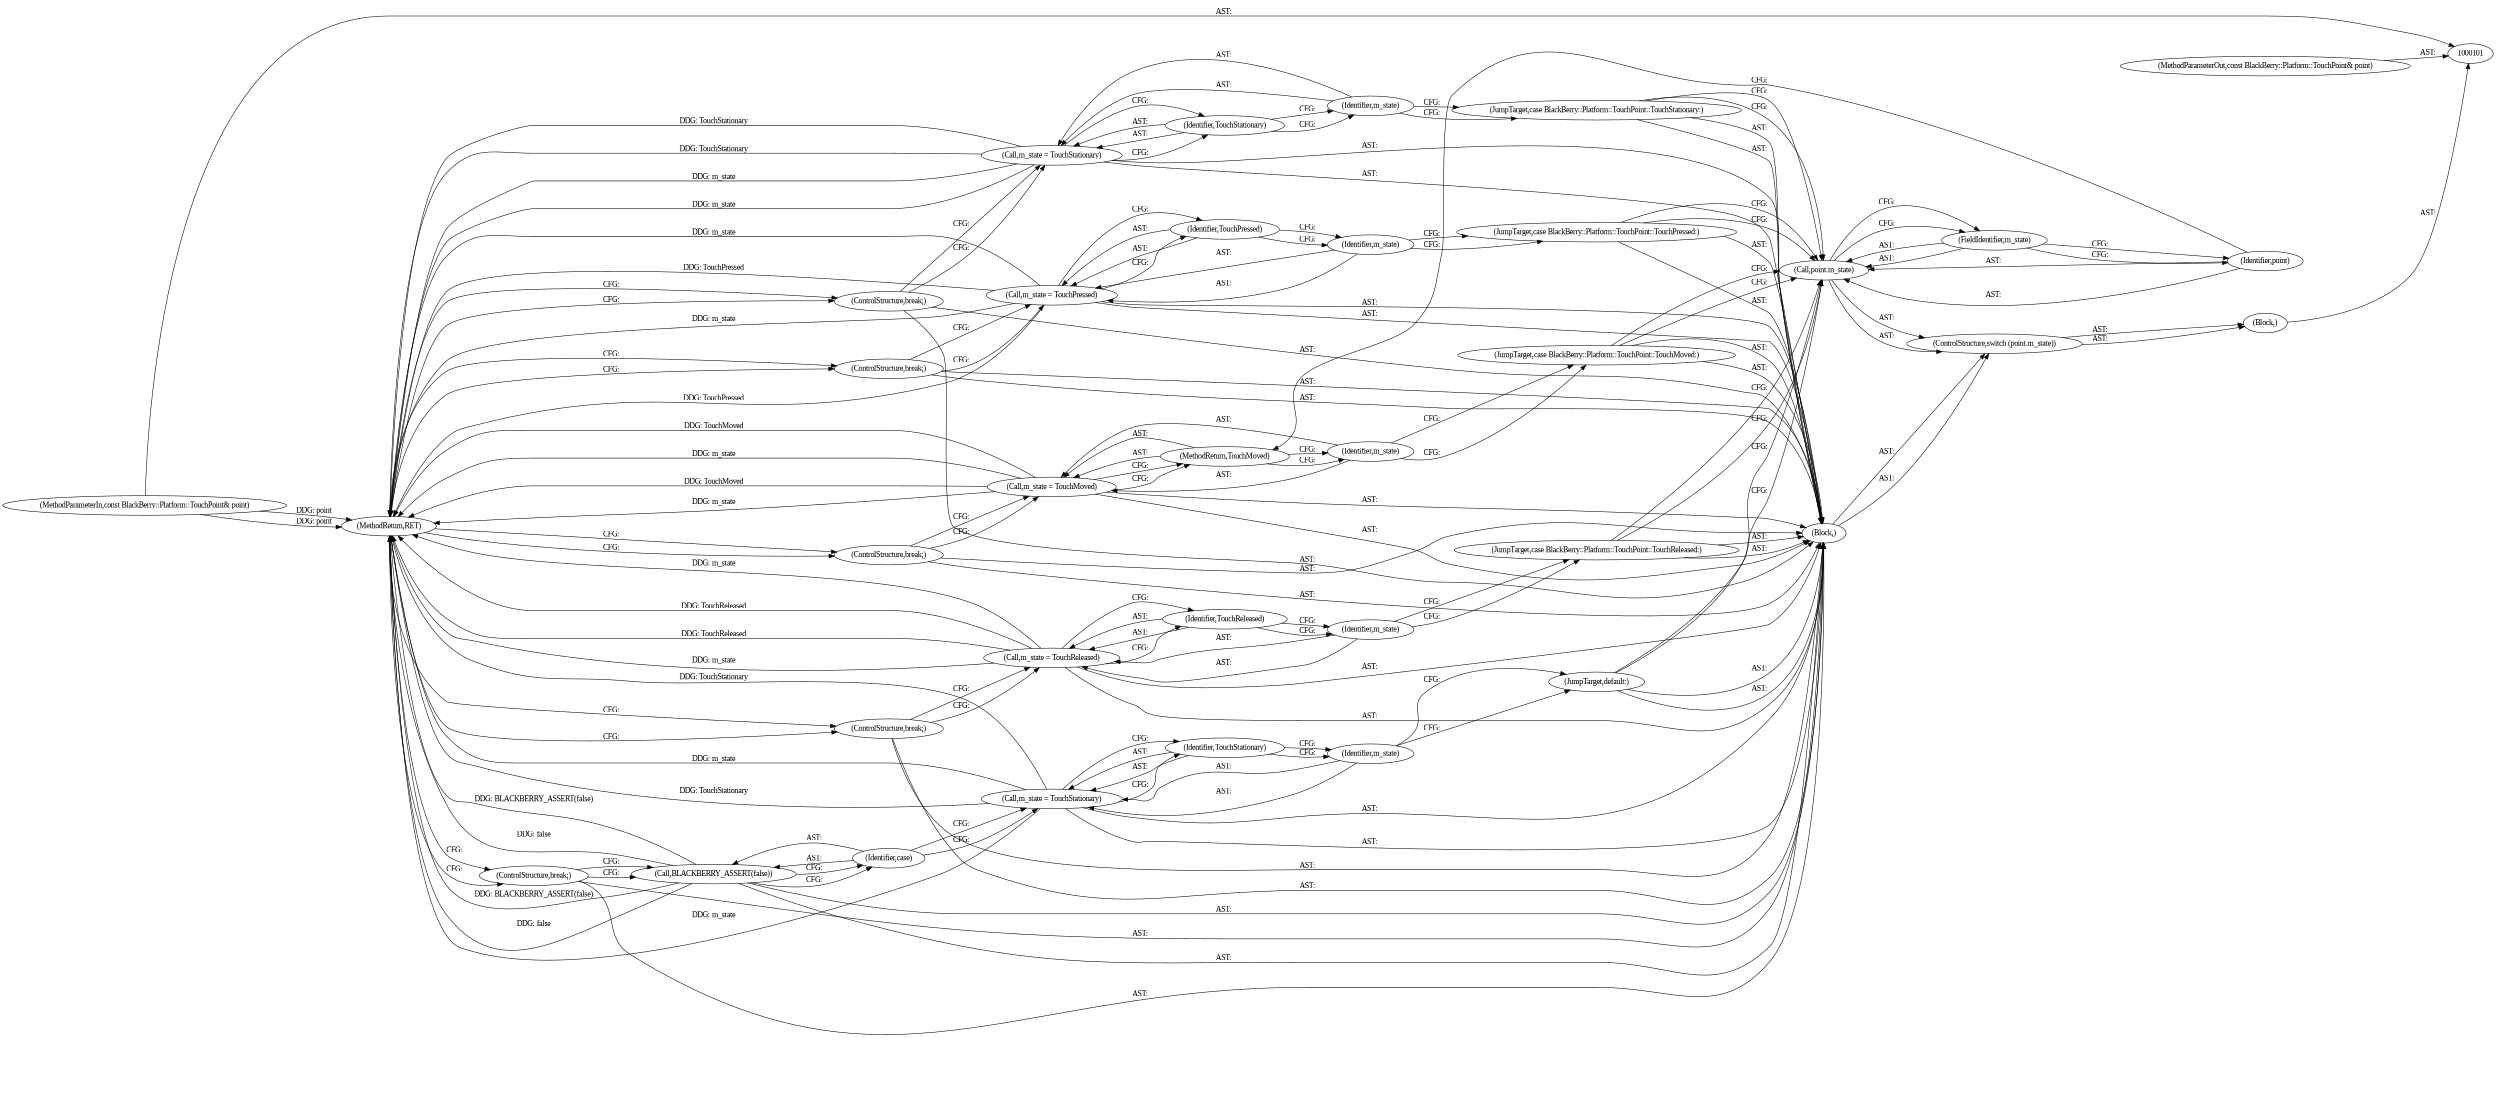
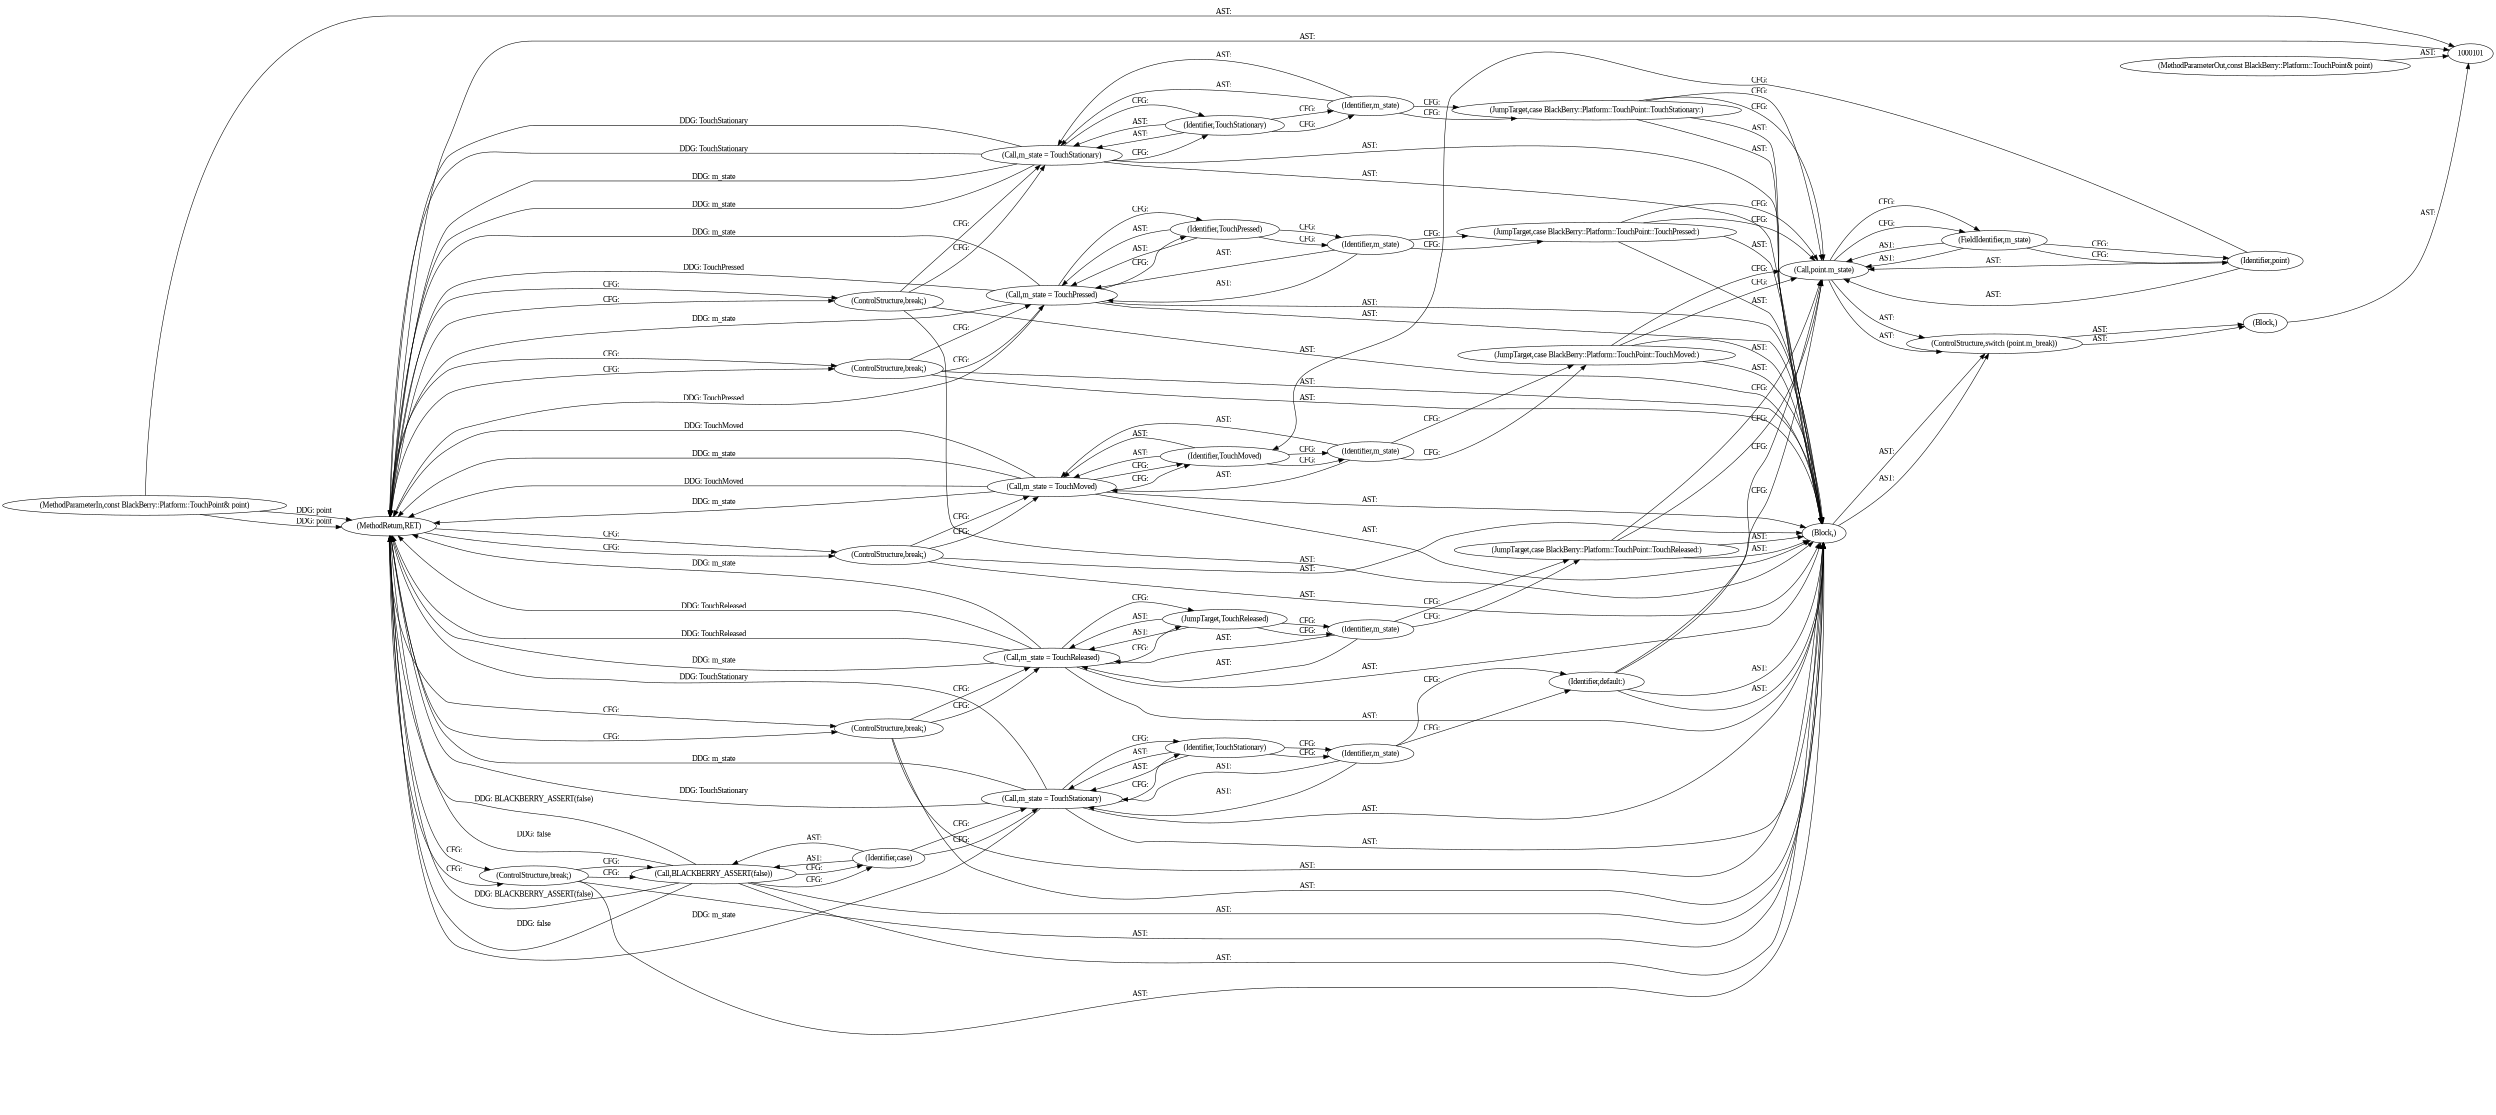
edge "(MethodReturn,RET)" -> "1000101": added, label "AST:"
node "(ControlStructure,switch (point.m_state))": label "(ControlStructure,switch (point.m_state))" -> "(ControlStructure,switch (point.m_break))"
node "(MethodReturn,TouchMoved)": label "(MethodReturn,TouchMoved)" -> "(Identifier,TouchMoved)"
node "(Identifier,TouchReleased)": label "(Identifier,TouchReleased)" -> "(JumpTarget,TouchReleased)"
node "(JumpTarget,default:)": label "(JumpTarget,default:)" -> "(Identifier,default:)"
